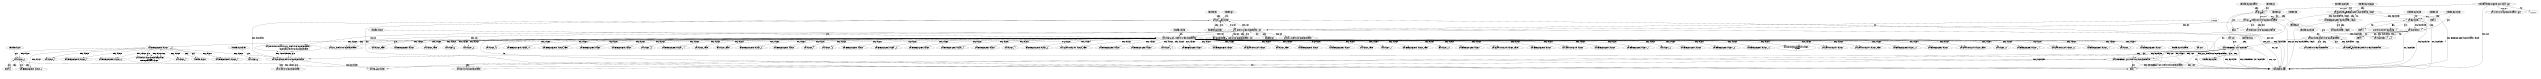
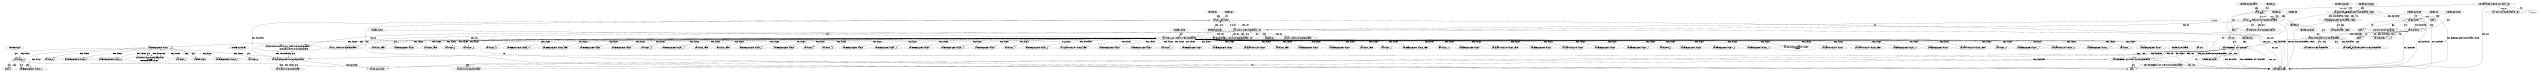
node "(Call,(const struct lmp_common_header *)pptr)": label "(Call,(const struct lmp_common_header *)pptr)" -> "(Call,(const struct lmp_addr_header *)pptr)"
edge "(Call,obj_tptr=tptr+sizeof(struct lmp_object_header))" -> "(Call,EXTRACT_16BITS(obj_tptr+6))": label "DDG: obj_tptr" -> "DDG: lmp_obj_len"
node "(Call,obj_tptr+6)": label "(Call,obj_tptr+6)" -> "(Call,obj_bittok+6)"
